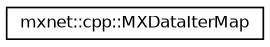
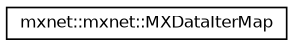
node "mxnet::cpp::MXDataIterMap": label "mxnet::cpp::MXDataIterMap" -> "mxnet::mxnet::MXDataIterMap"
